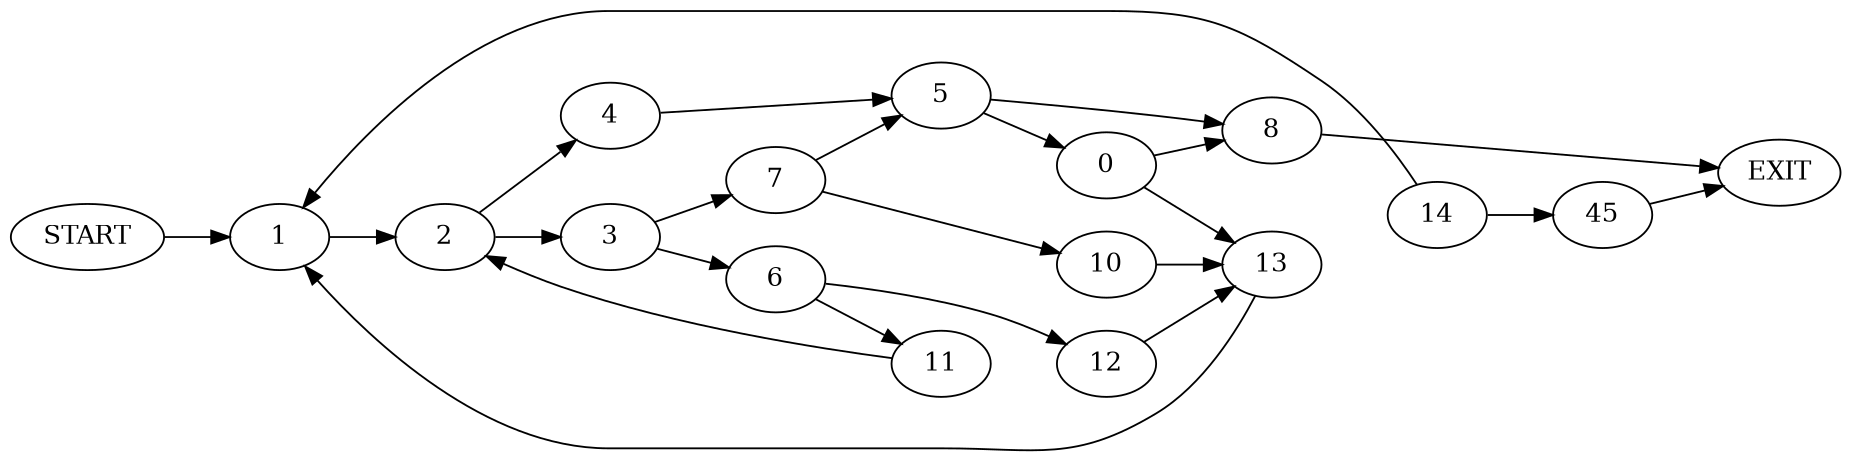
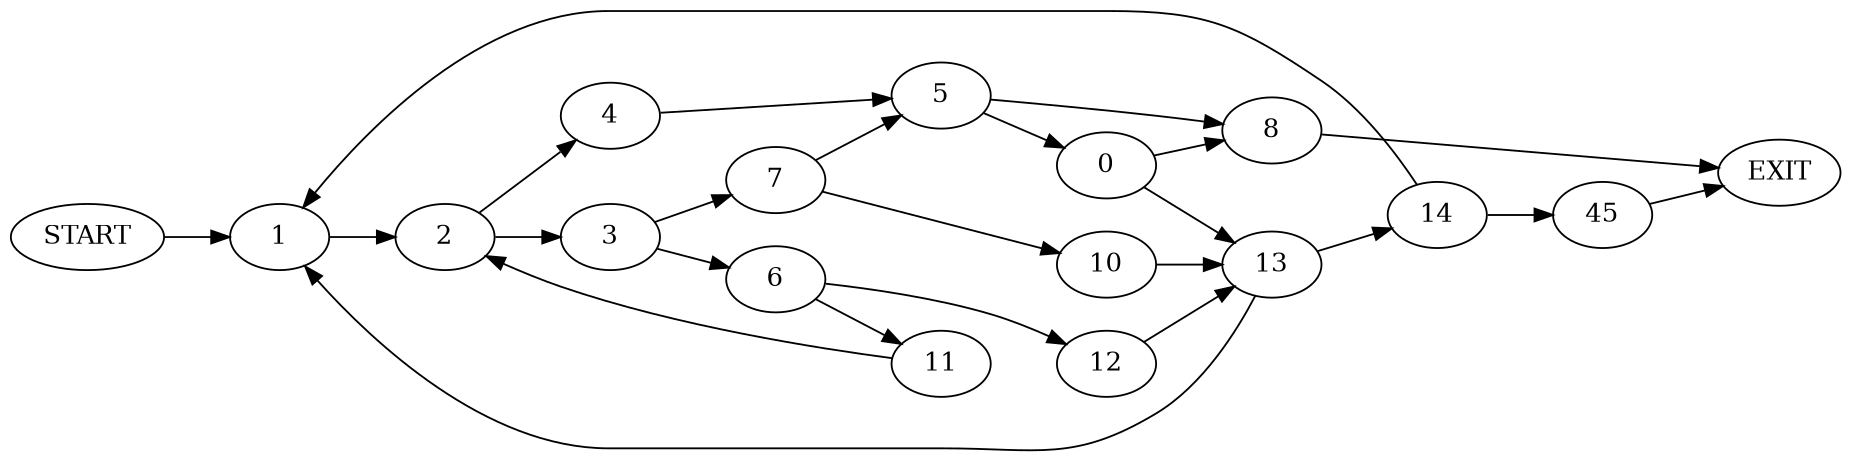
edge "13" -> "14": added
